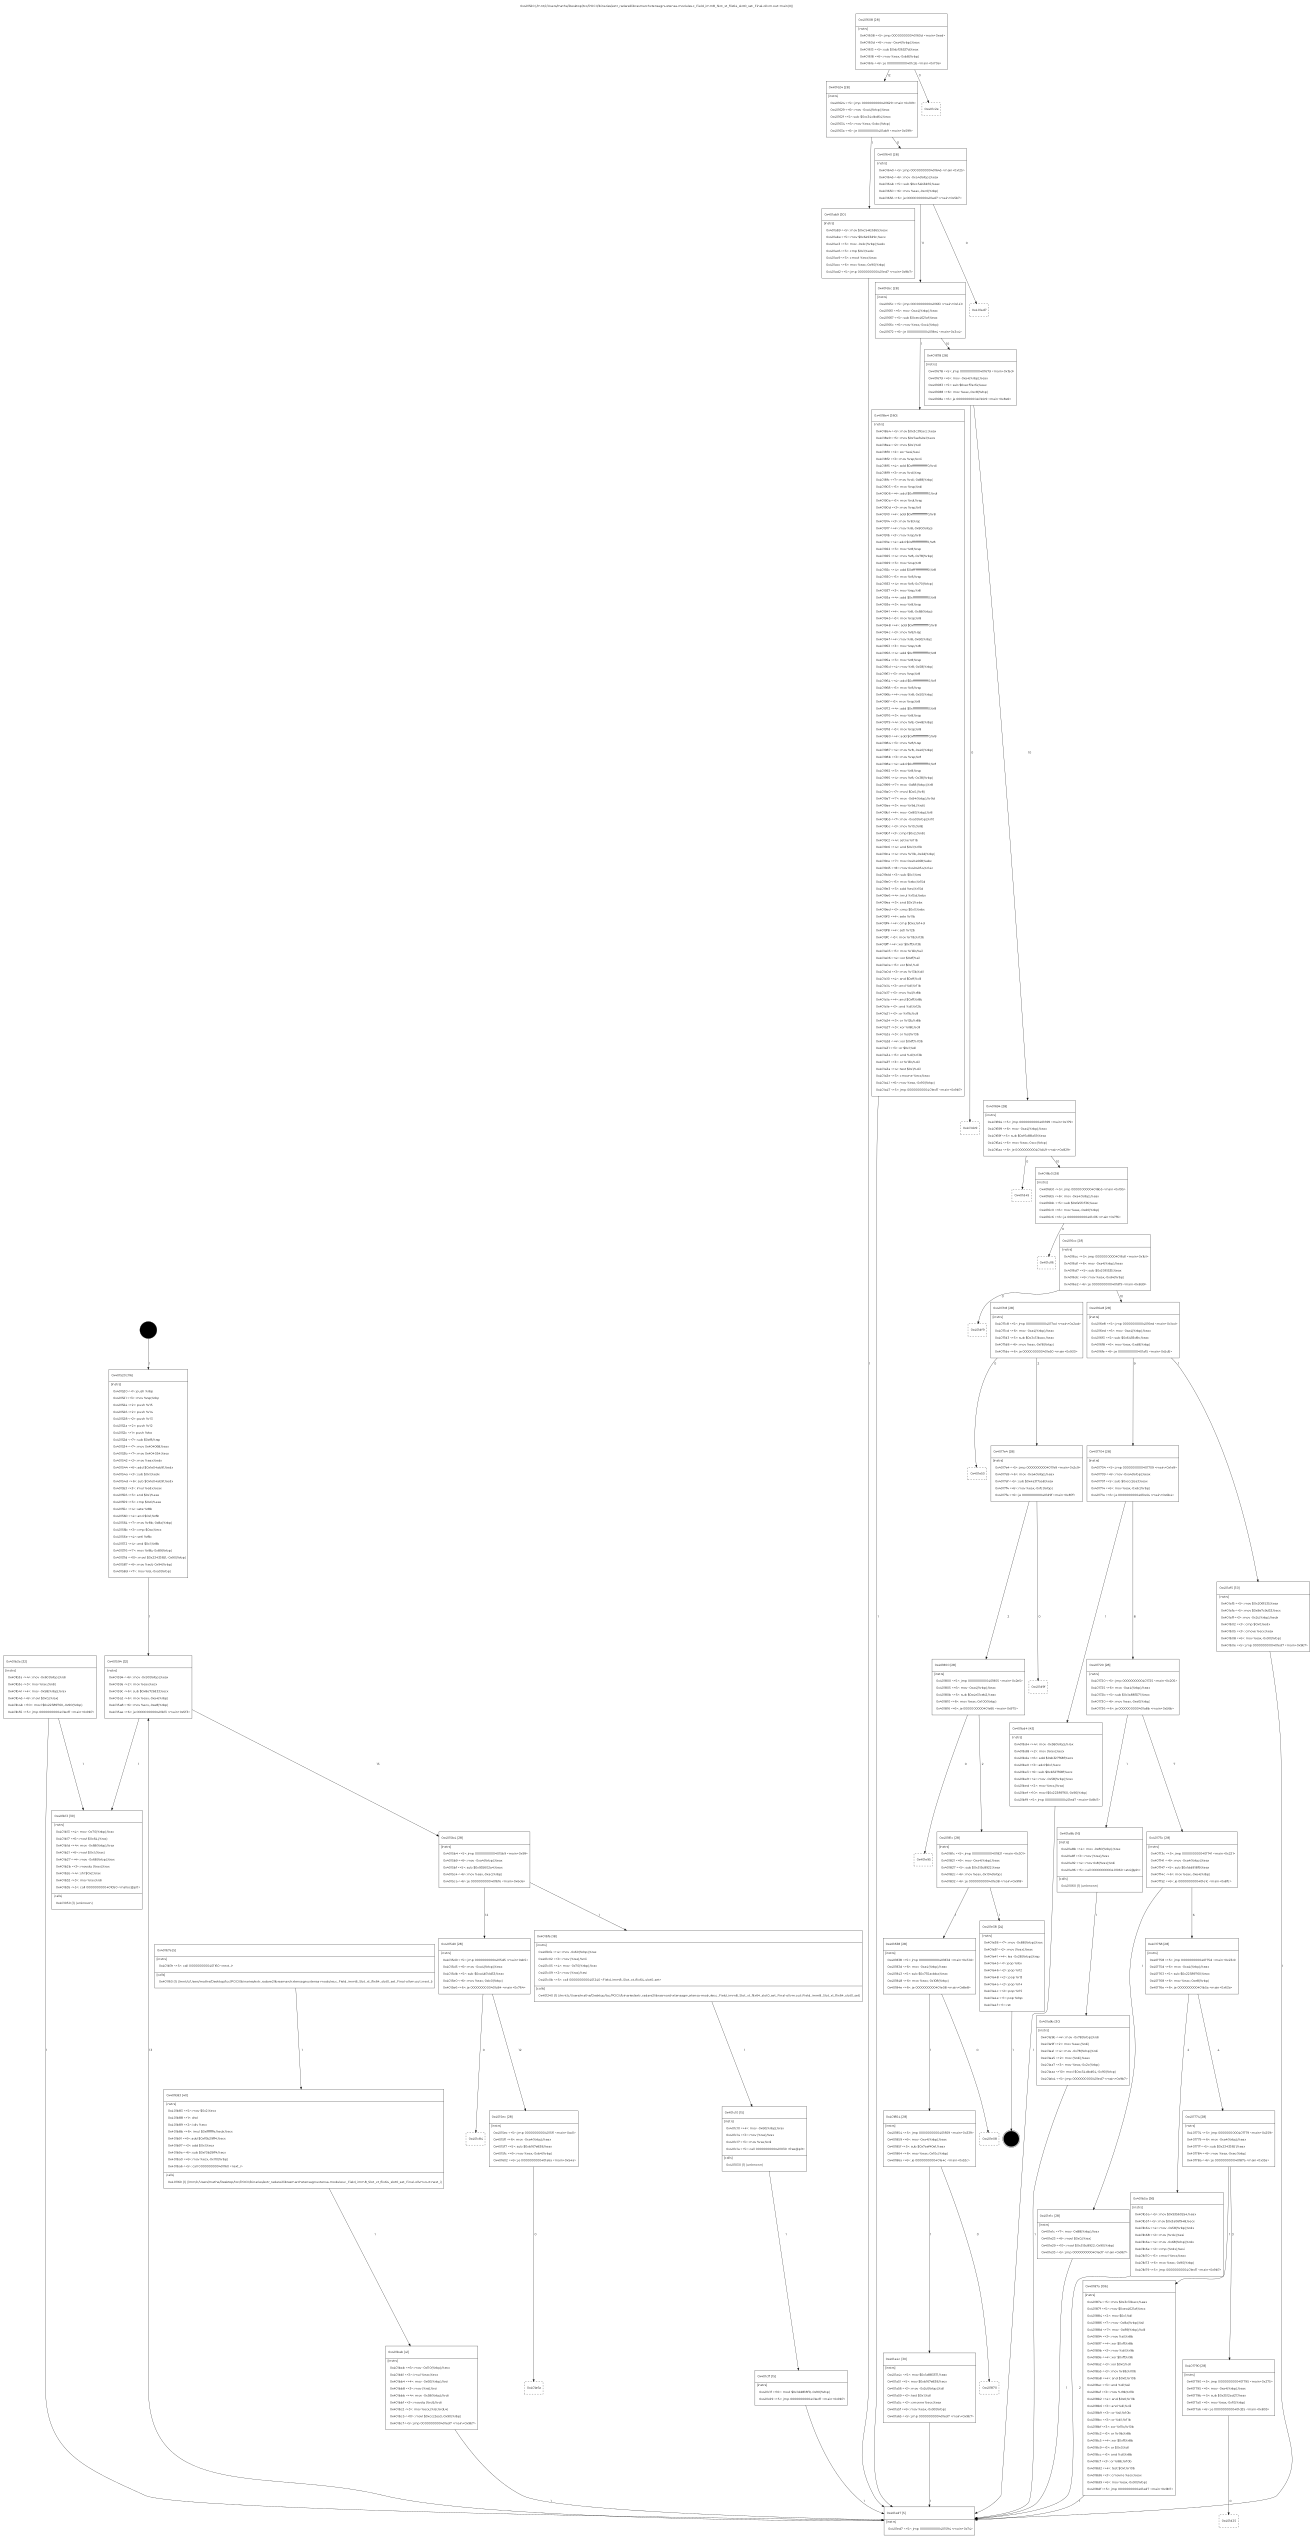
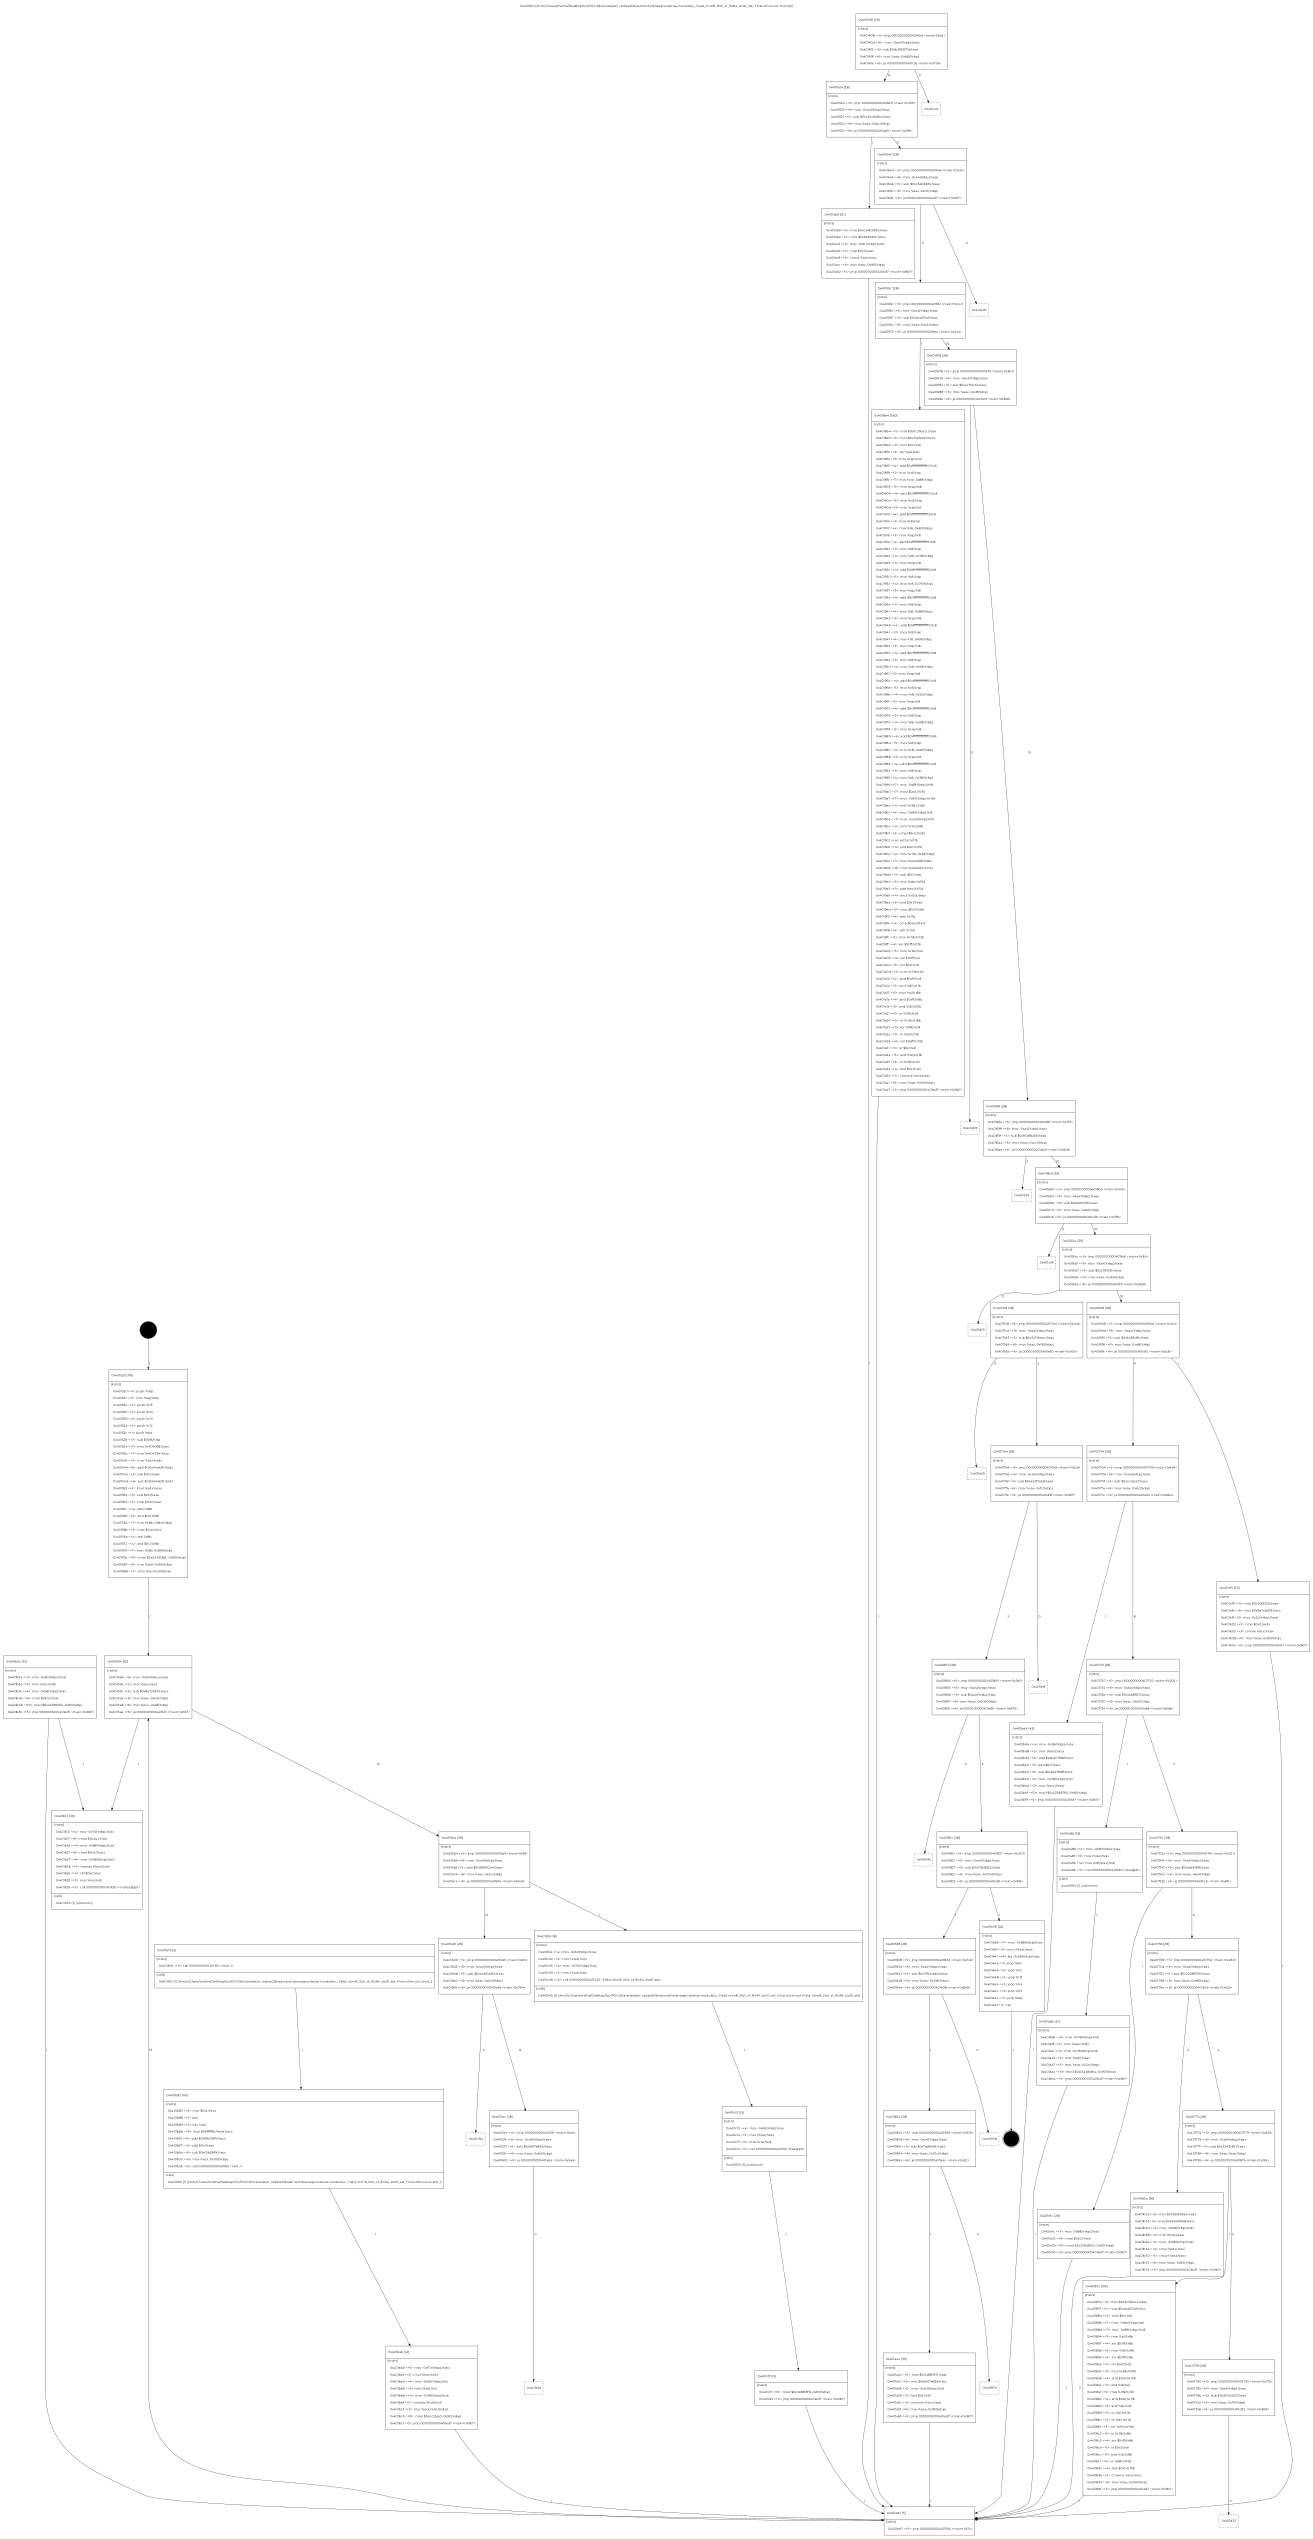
edge "0x4016b0 [28]" -> "0x4016cc [28]": added, label "10"
